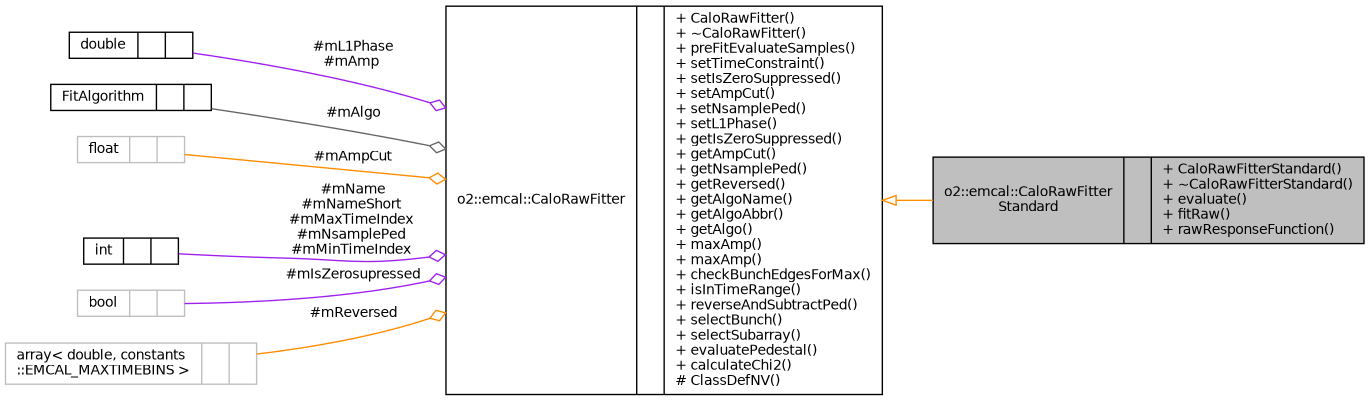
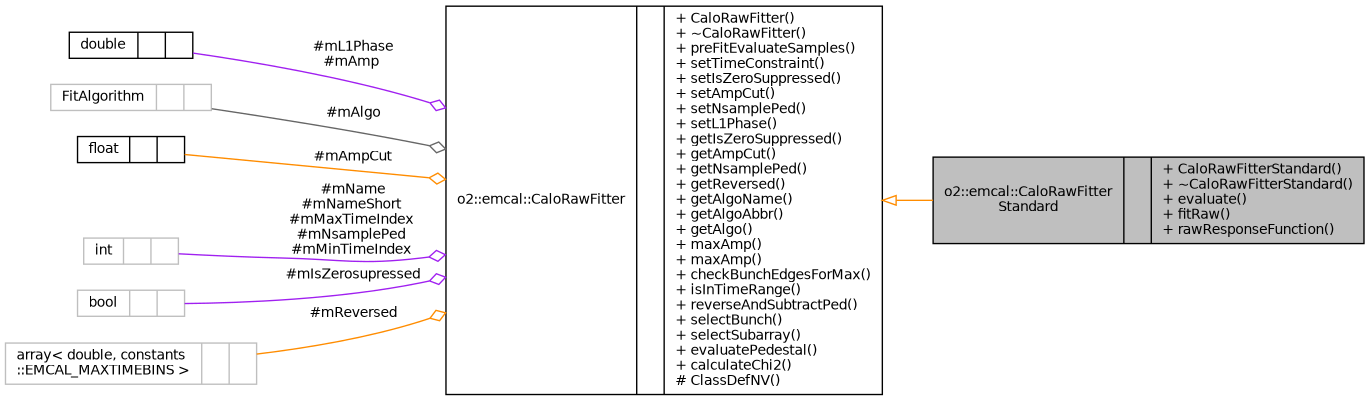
node "FitAlgorithm": color black -> grey75
node "float": color grey75 -> black
node "int": color black -> grey75
